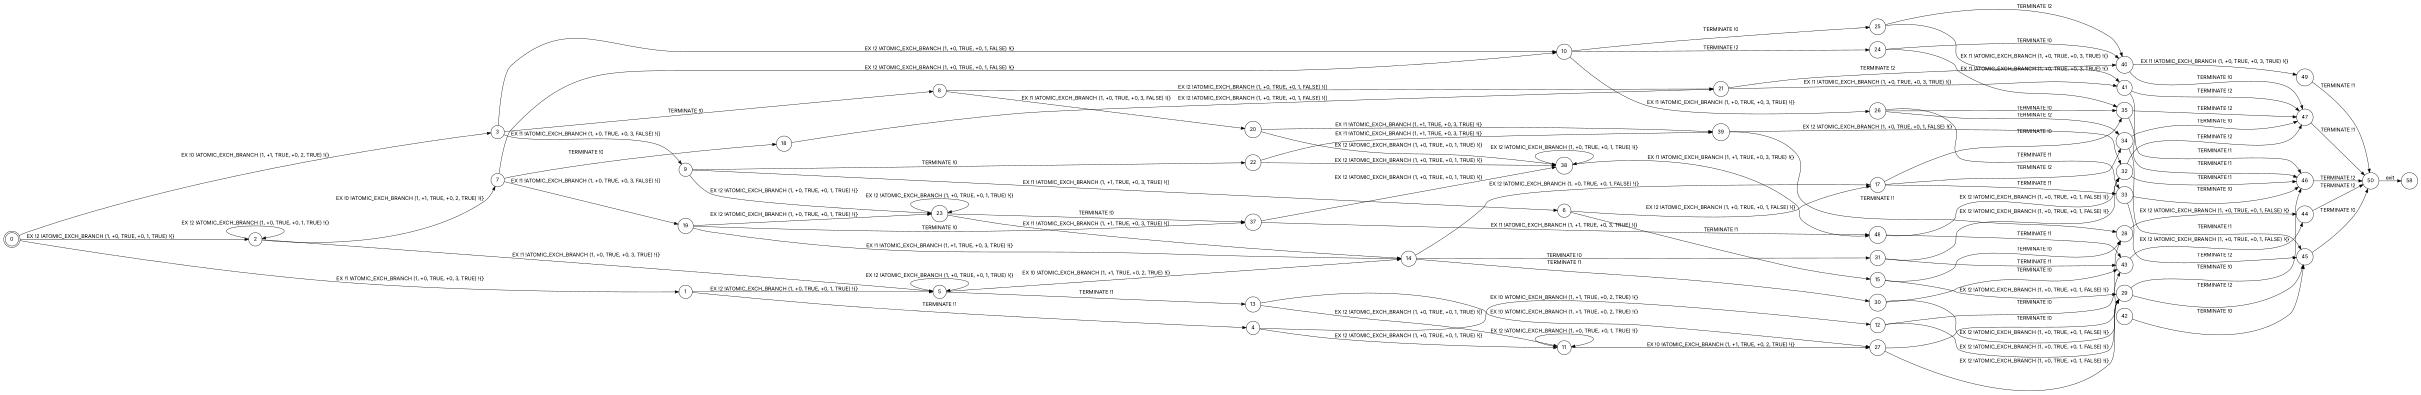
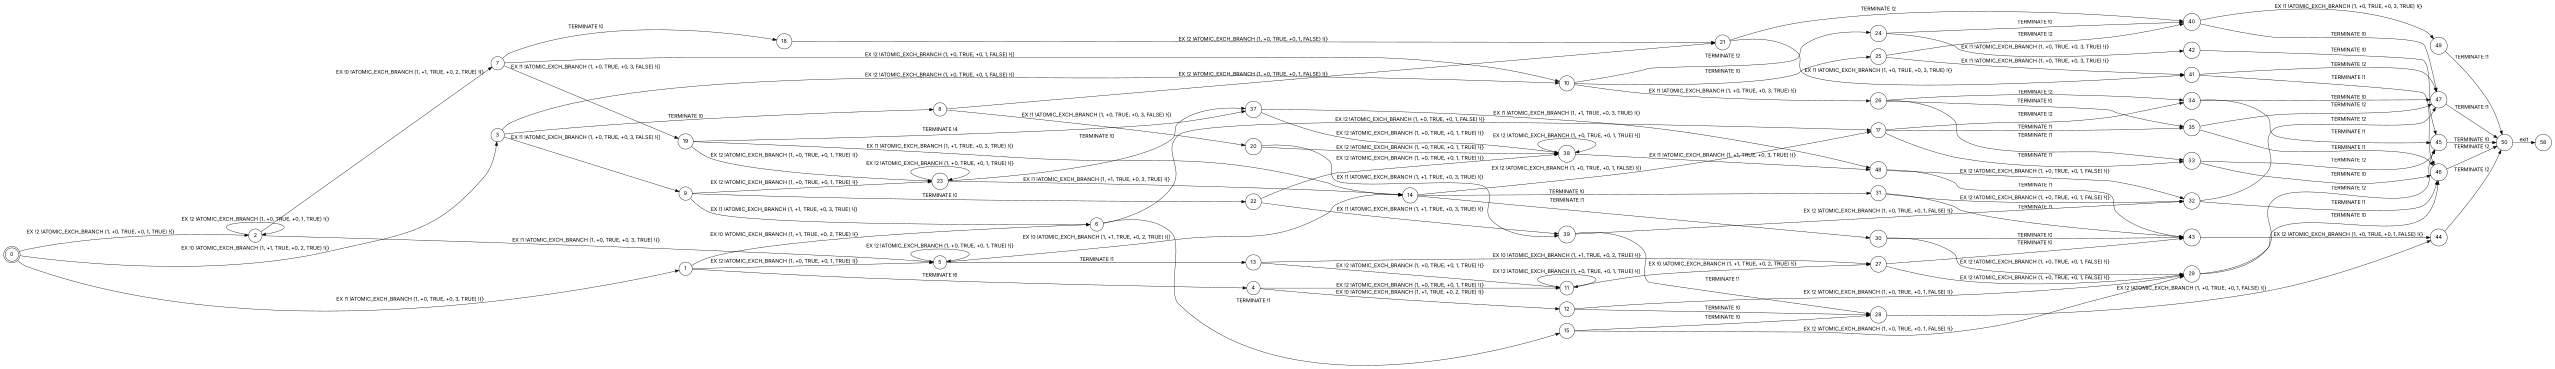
edge "24" -> "35": now "24" -> "42"
edge "17" -> "35": label "TERMINATE !0" -> "TERMINATE !1"
edge "19" -> "37": label "TERMINATE !0" -> "TERMINATE !4"
edge "1" -> "6": added, label "EX !0 !ATOMIC_EXCH_BRANCH (1, +1, TRUE, +0, 2, TRUE) !{}"
edge "1" -> "4": label "TERMINATE !1" -> "TERMINATE !6"
